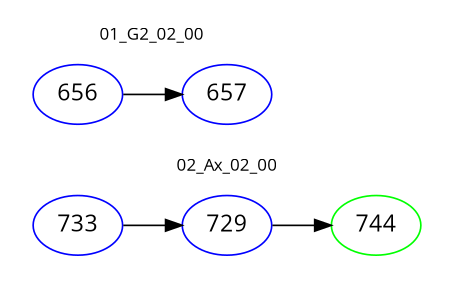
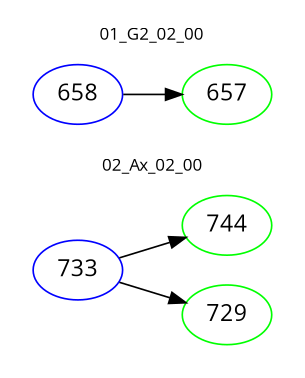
node "656": label "656" -> "658"
node "657": color blue -> green
node "729": color blue -> green
edge "729" -> "744": now "733" -> "744"
